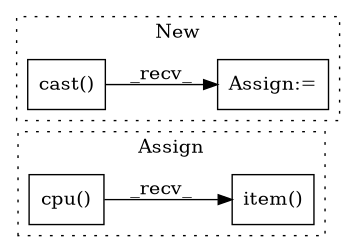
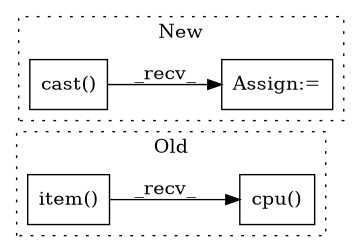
cluster "Assign": label "Assign" -> "Old"
edge "cpu()" -> "item()": reversed
